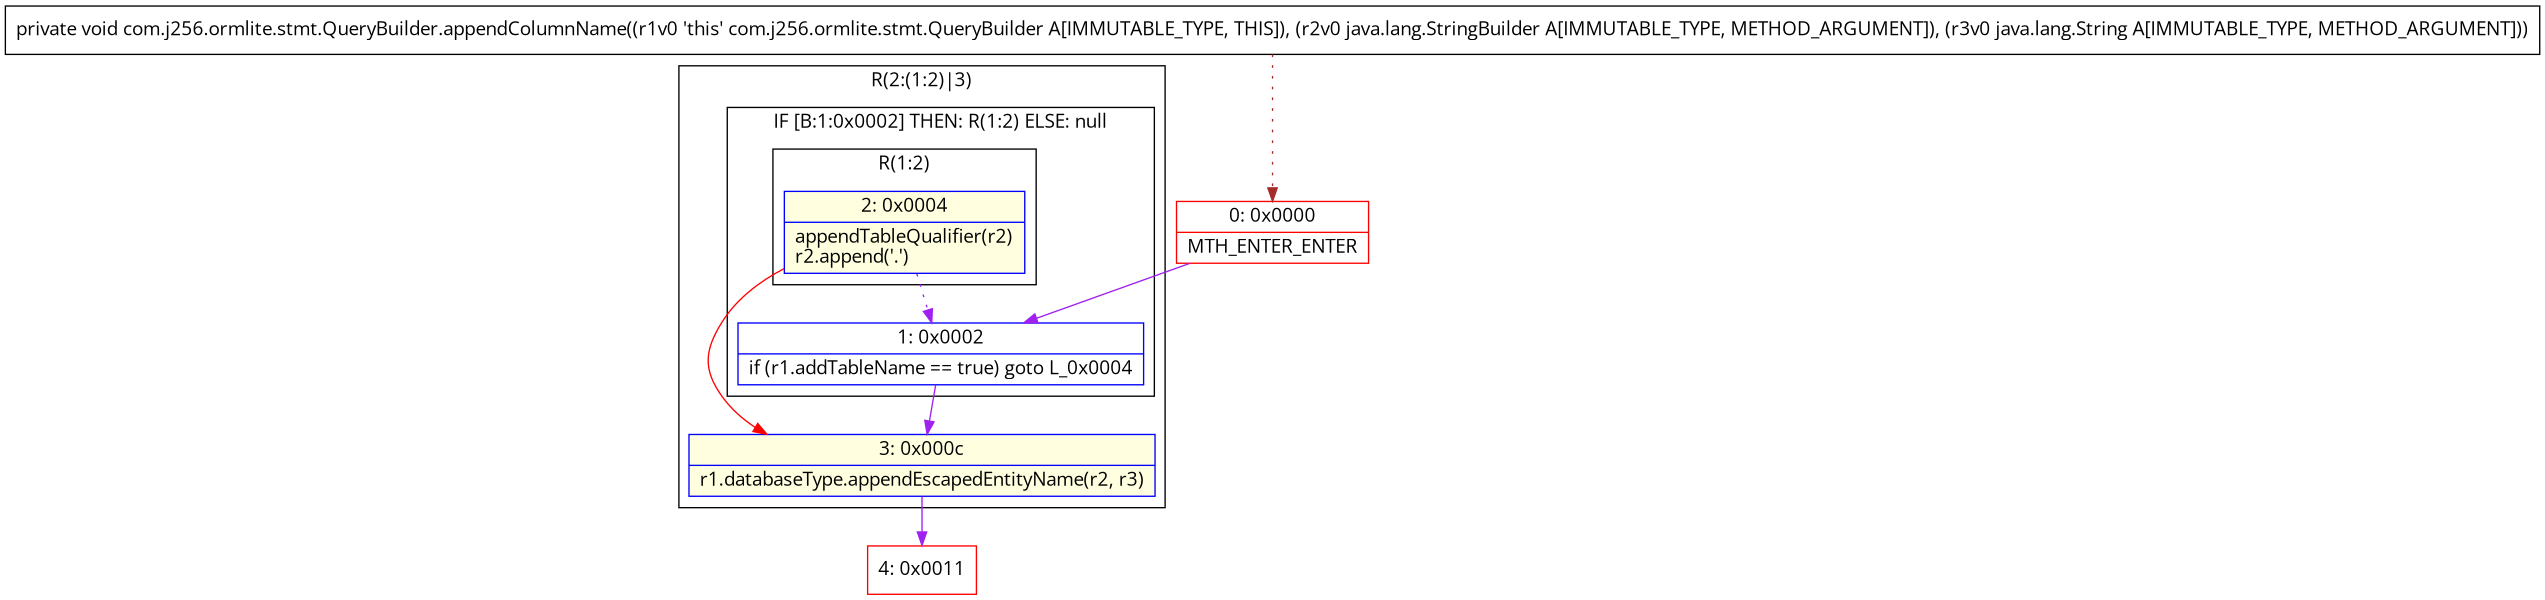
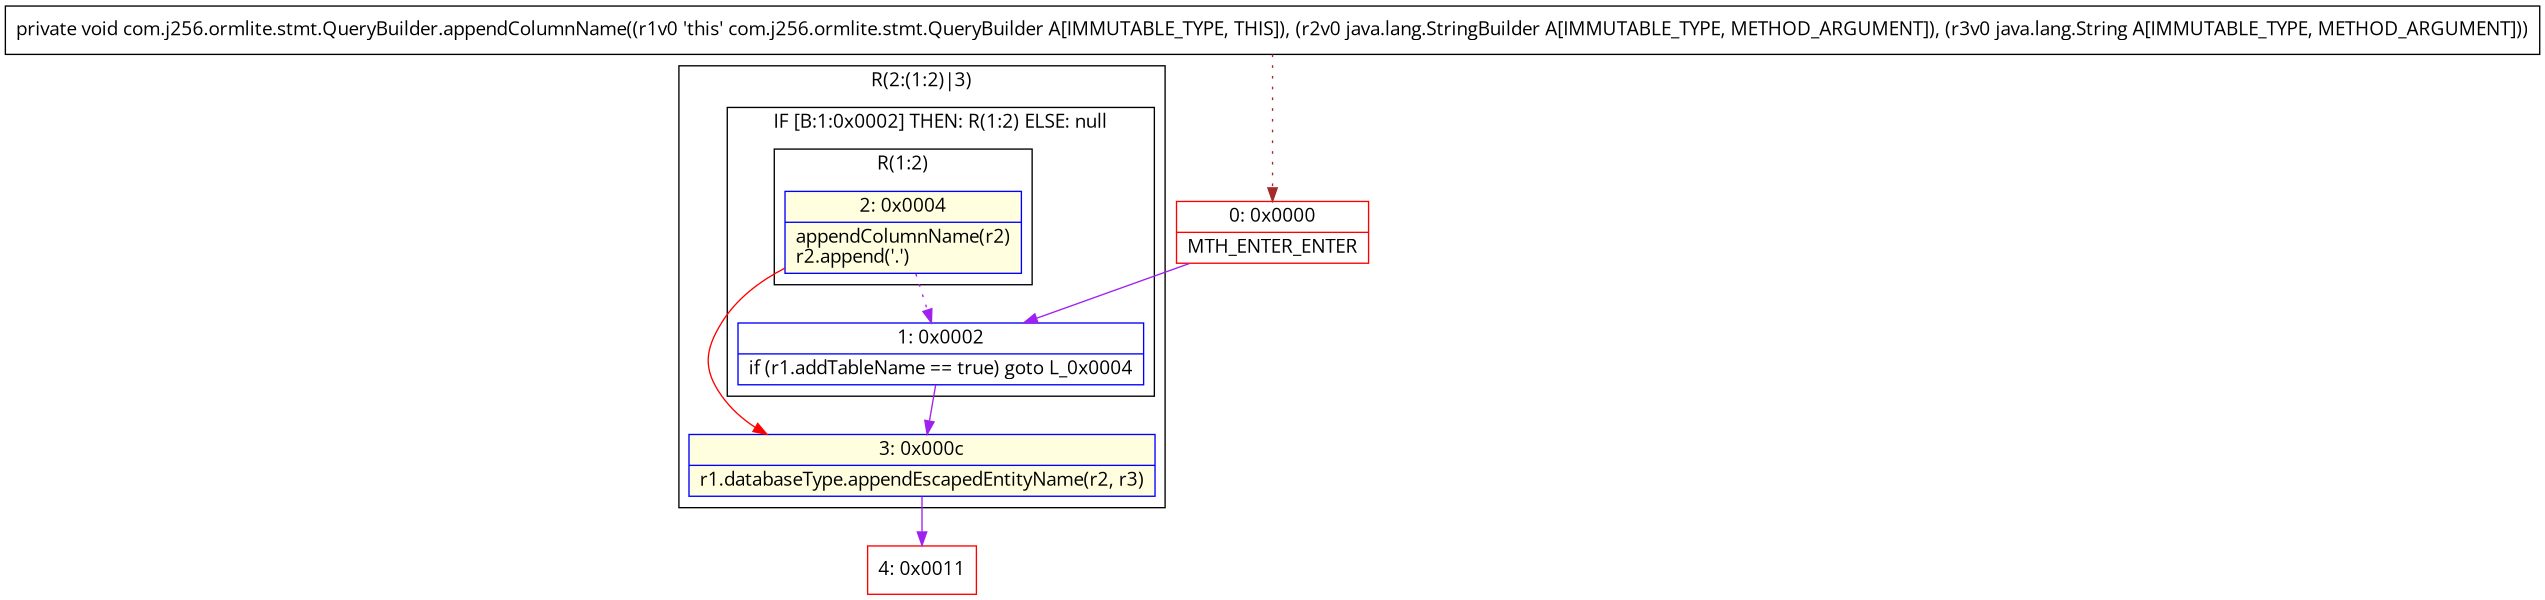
node "2: 0x0004": text "appendTableQualifier(r2)" -> "appendColumnName(r2)"
